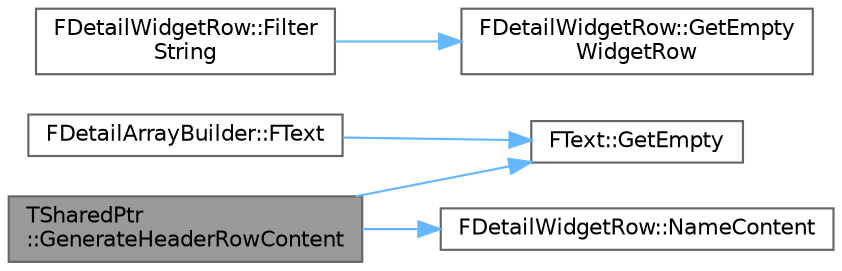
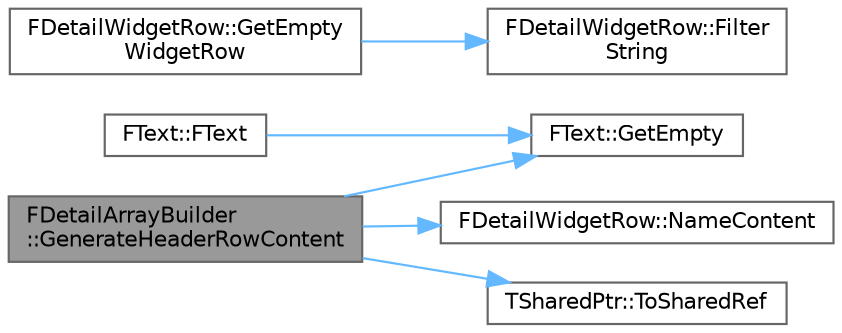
edge "FDetailWidgetRow::Filter String" -> "FDetailWidgetRow::GetEmpty WidgetRow": reversed
node "FDetailArrayBuilder::FText": label "FDetailArrayBuilder::FText" -> "FText::FText"
node "TSharedPtr ::GenerateHeaderRowContent": label "TSharedPtr ::GenerateHeaderRowContent" -> "FDetailArrayBuilder ::GenerateHeaderRowContent"
node "TSharedPtr::ToSharedRef": added
